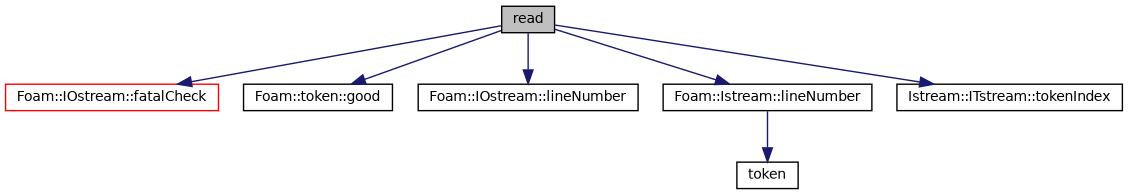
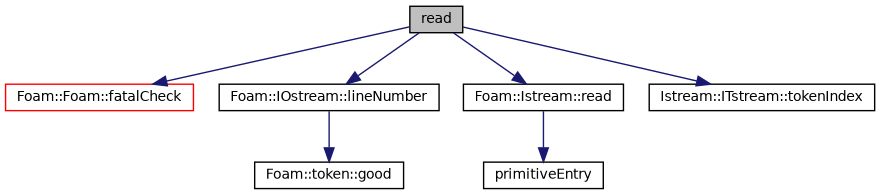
edge "read" -> "Foam::token::good": now "Foam::IOstream::lineNumber" -> "Foam::token::good"
node "Foam::IOstream::fatalCheck": label "Foam::IOstream::fatalCheck" -> "Foam::Foam::fatalCheck"
node "Foam::Istream::lineNumber": label "Foam::Istream::lineNumber" -> "Foam::Istream::read"
node "token": label "token" -> "primitiveEntry"
